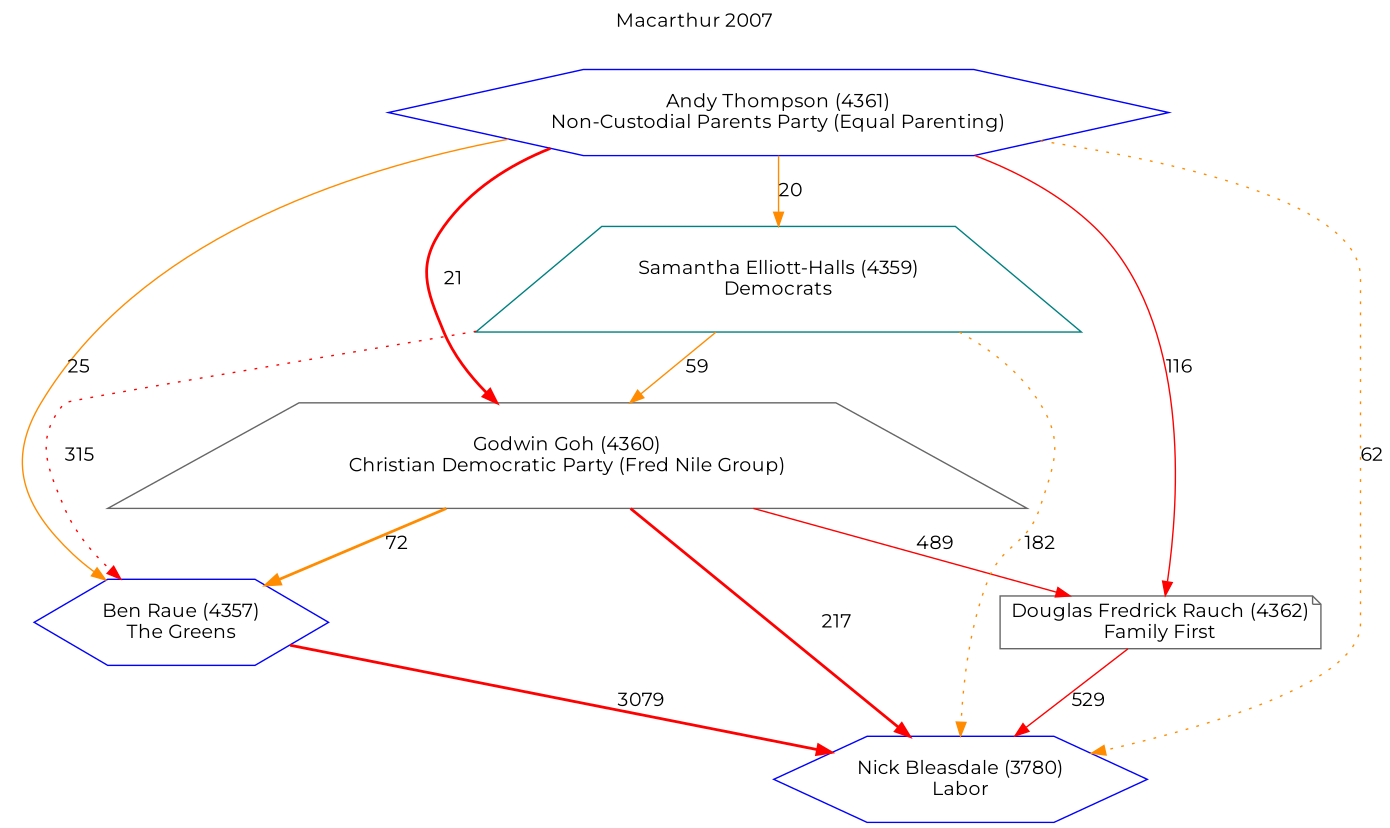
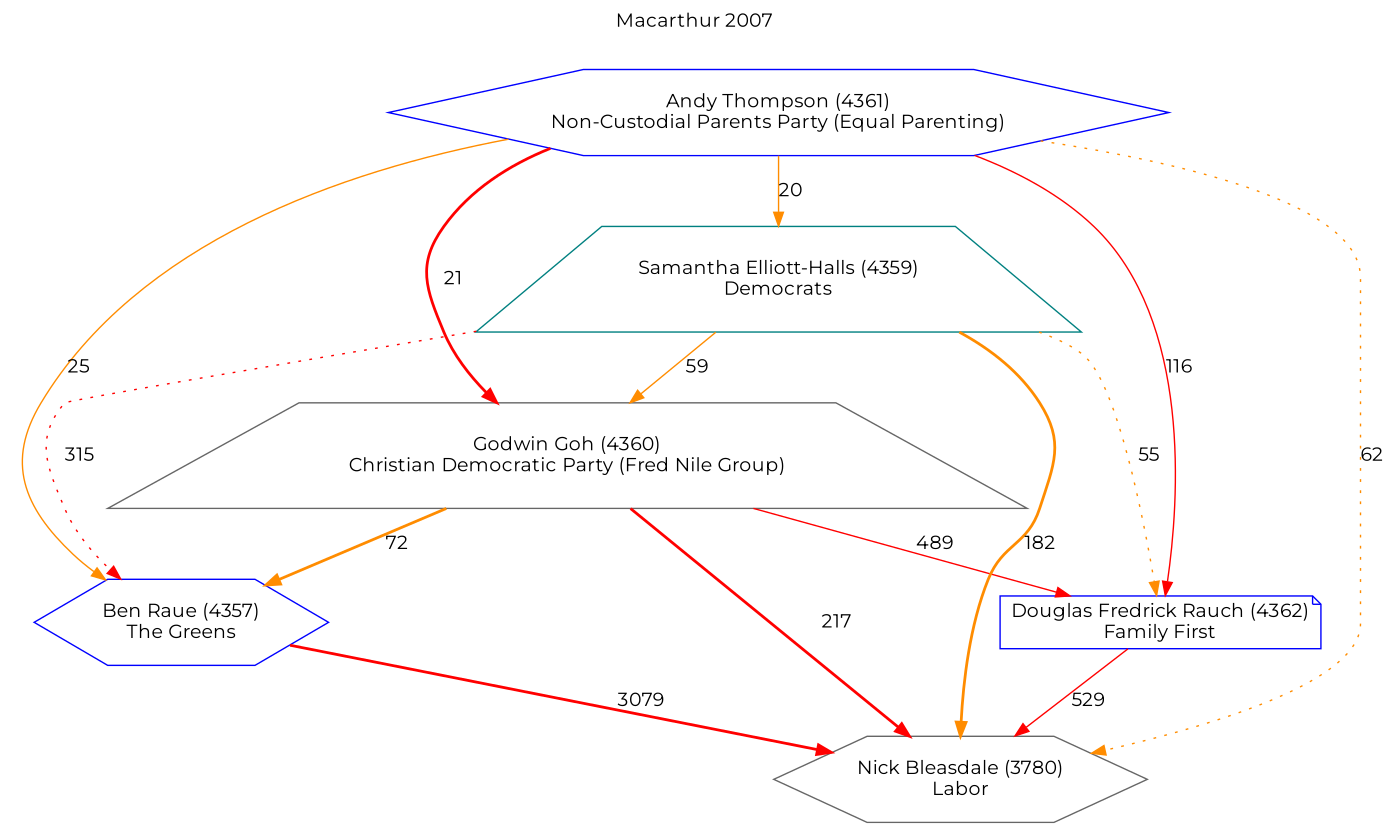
edge "Samantha Elliott-Halls (4359) Democrats" -> "Douglas Fredrick Rauch (4362) Family First": added, label "55"
edge "Samantha Elliott-Halls (4359) Democrats" -> "Nick Bleasdale (3780) Labor": style dotted -> bold
node "Douglas Fredrick Rauch (4362) Family First": color gray40 -> blue
node "Nick Bleasdale (3780) Labor": color blue -> gray40
